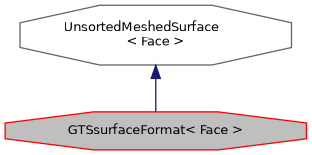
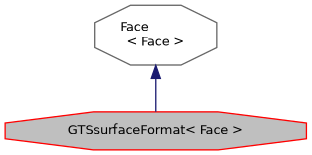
node "UnsortedMeshedSurface < Face >": label "UnsortedMeshedSurface < Face >" -> "Face < Face >"
